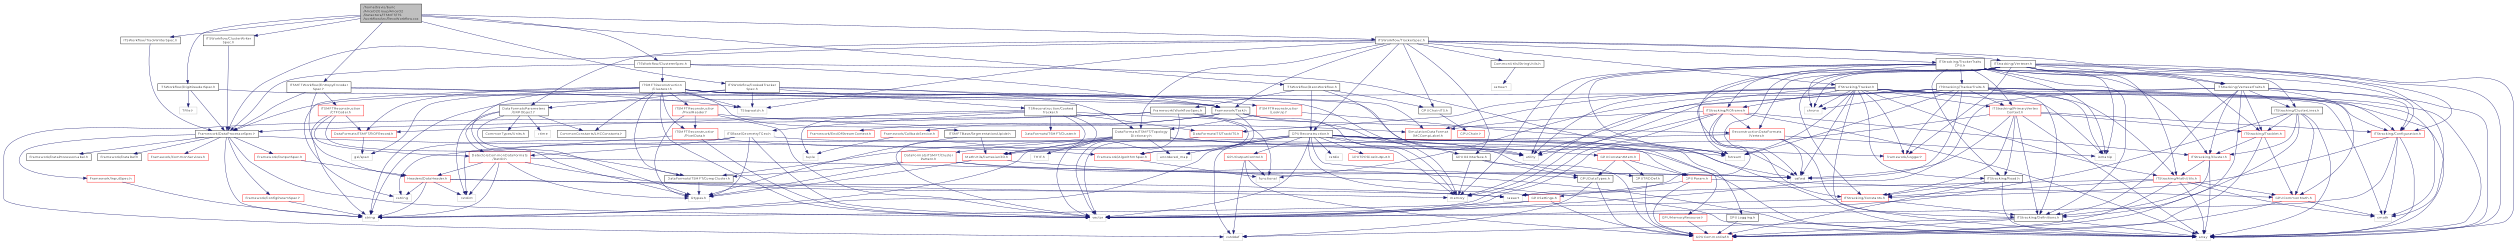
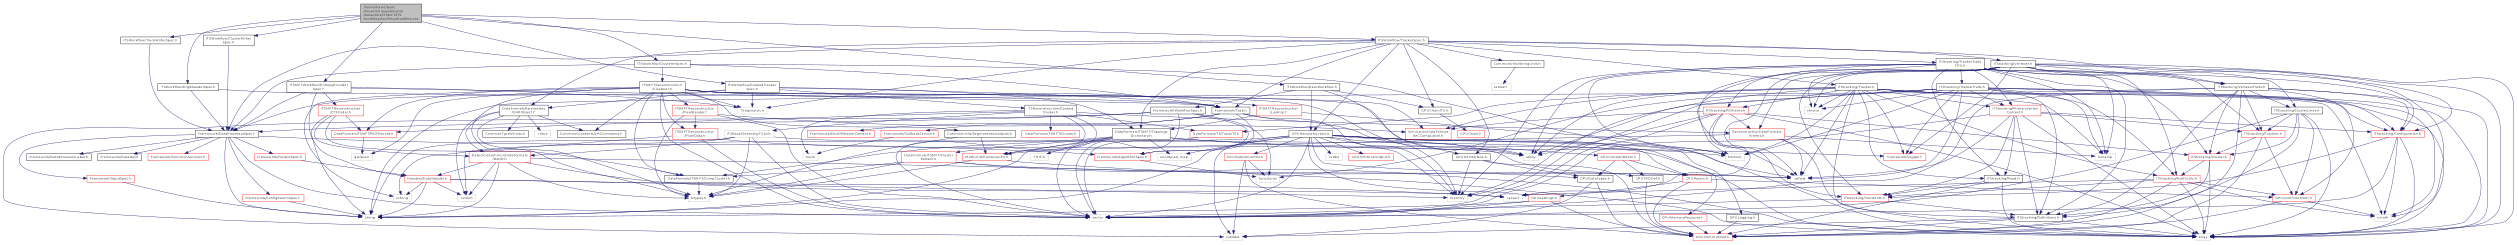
node "TFile.h": removed
node "ITSMFTBase/SegmentationAlpide.h": label "ITSMFTBase/SegmentationAlpide.h" -> "CommonUtils/SegmentationAlpide.h"
